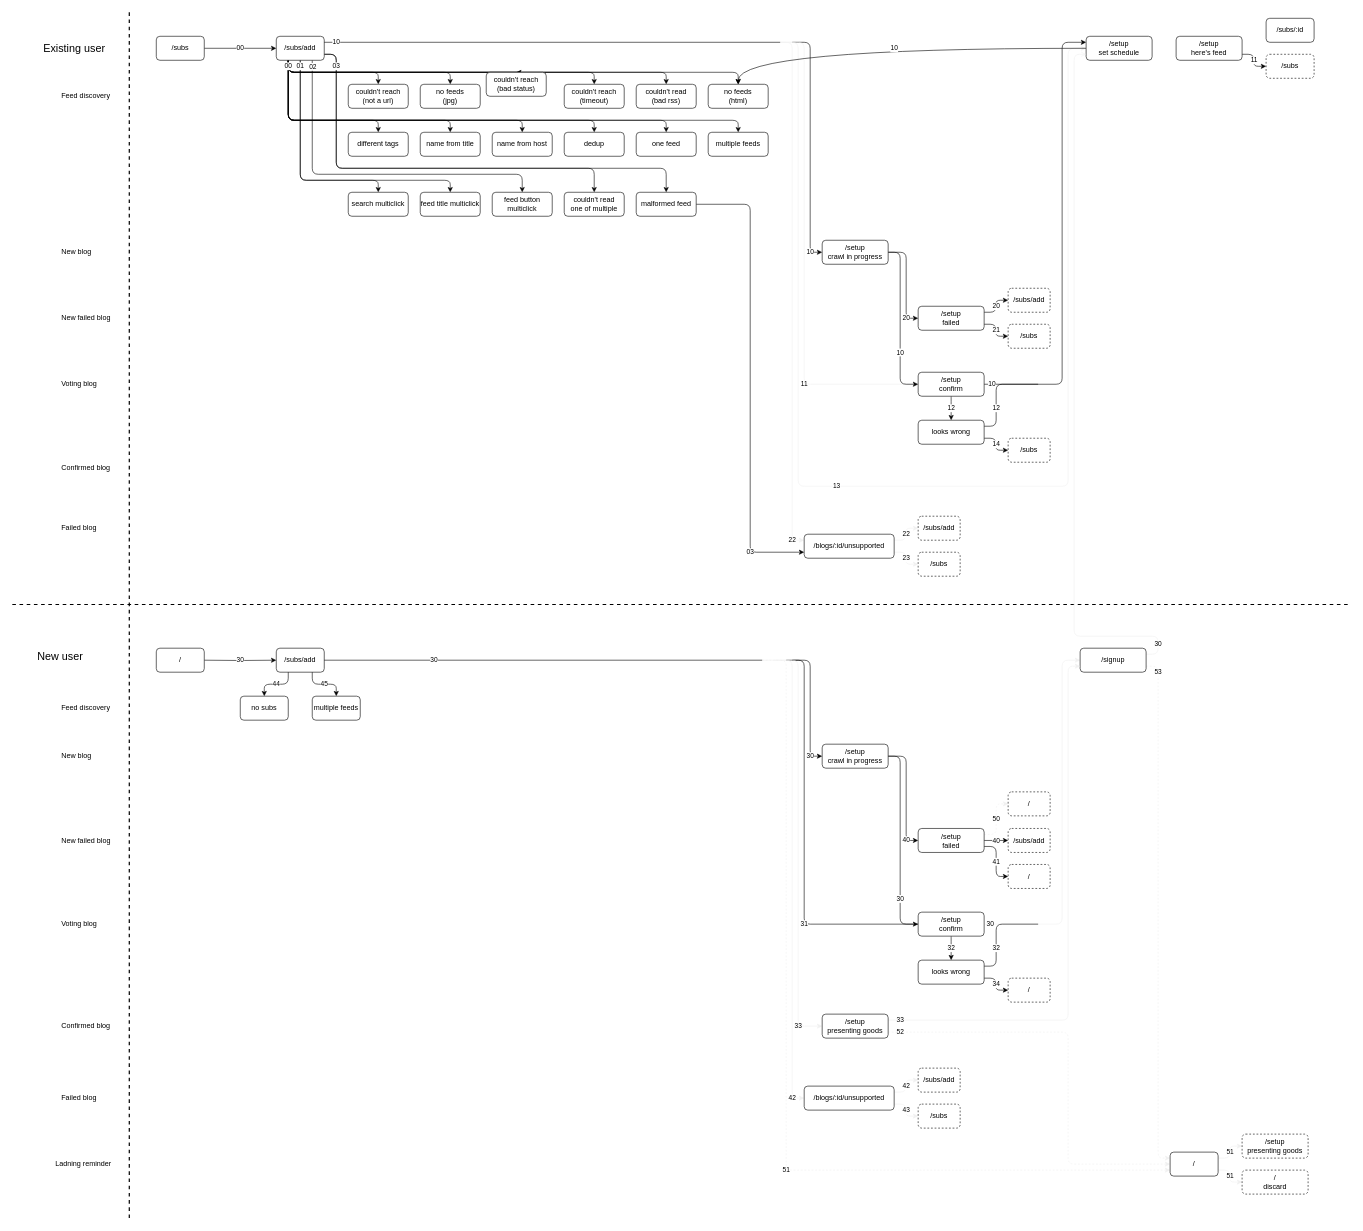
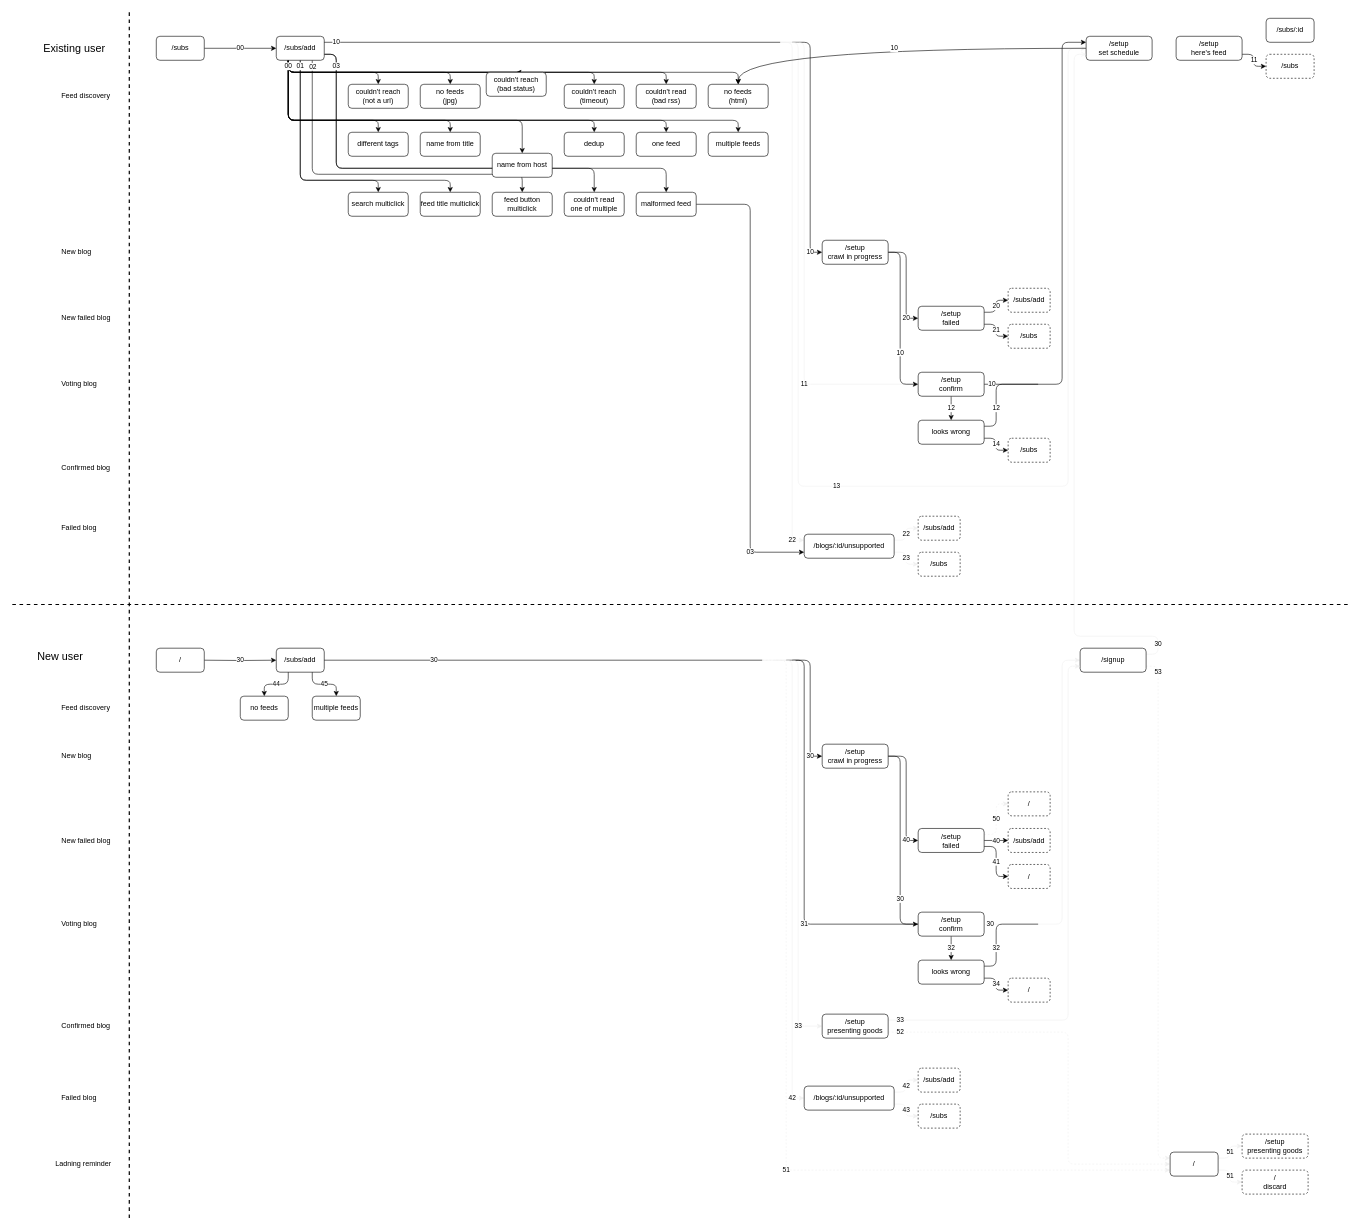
node "name from host": moved (522, 144) -> (522, 165)
node "no subs": label "no subs" -> "no feeds"
